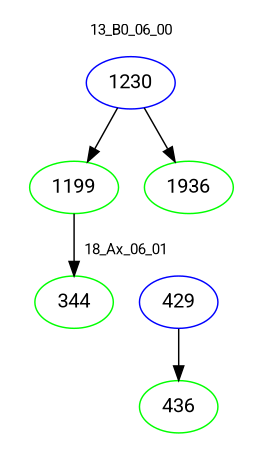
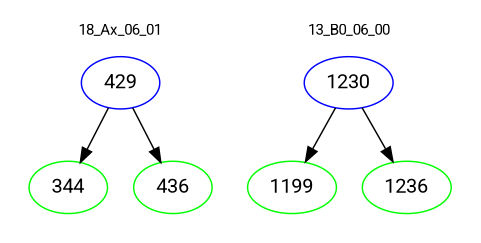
node "1936": label "1936" -> "1236"
edge "1199" -> "344": now "429" -> "344"
